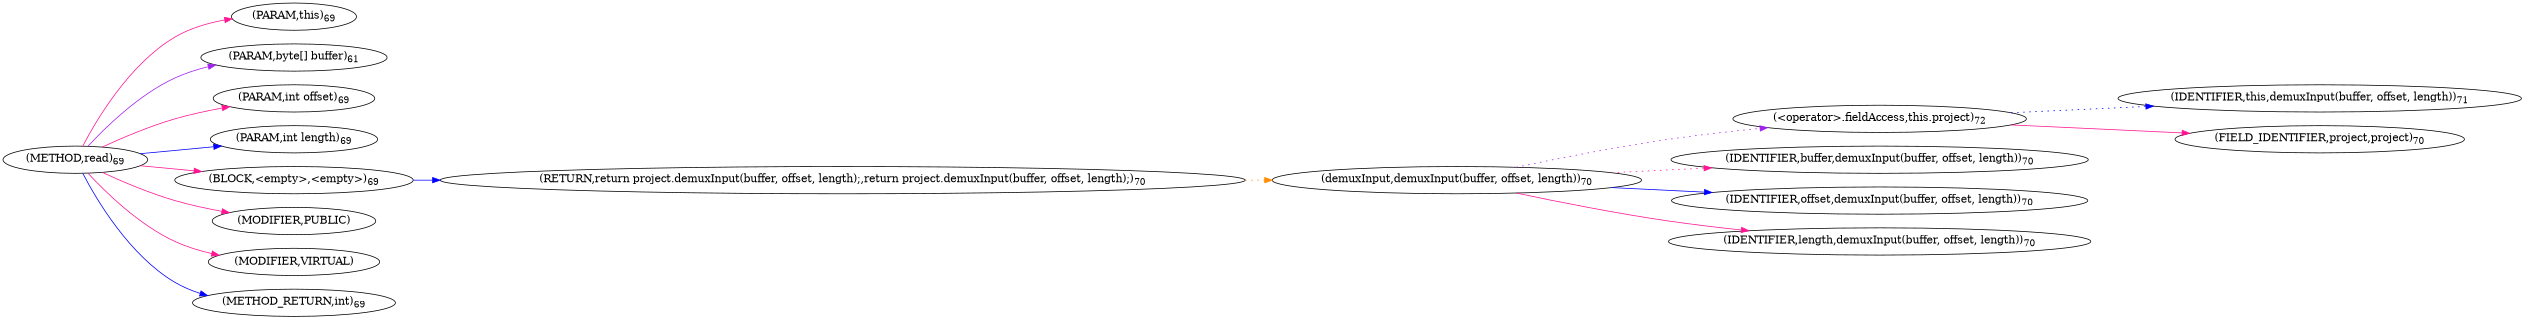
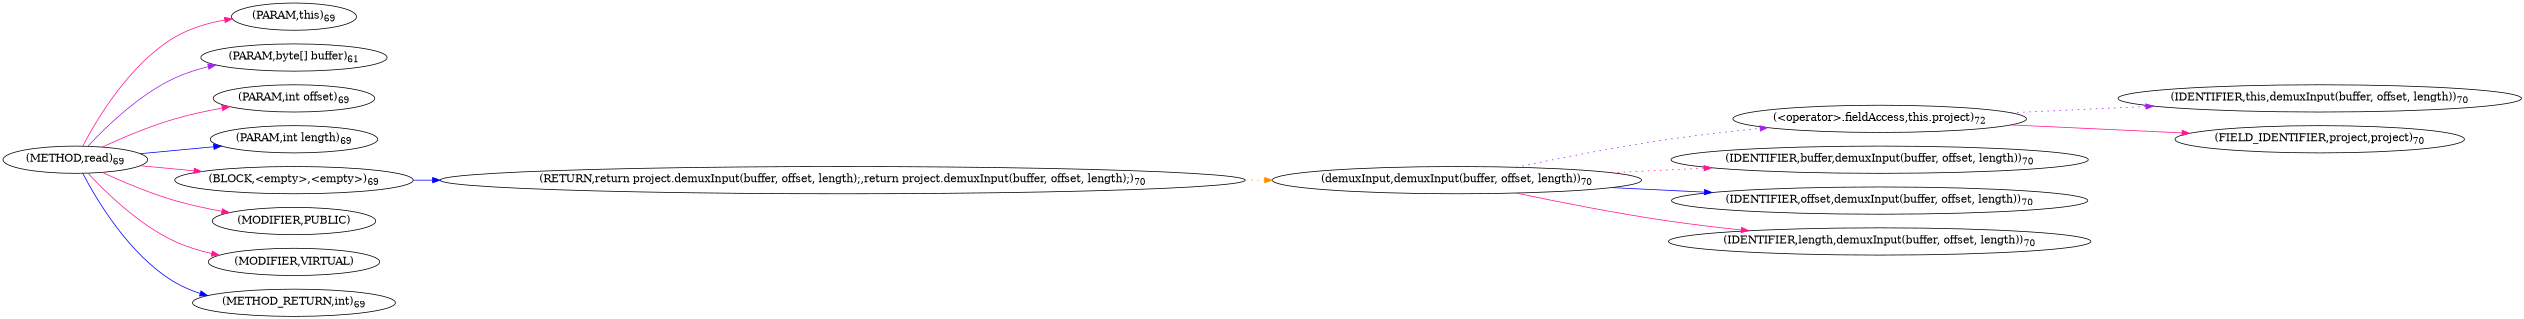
node "(IDENTIFIER,this,demuxInput(buffer, offset, length))": text "71" -> "70"
edge "(<operator>.fieldAccess,this.project)" -> "(IDENTIFIER,this,demuxInput(buffer, offset, length))": color blue -> purple
